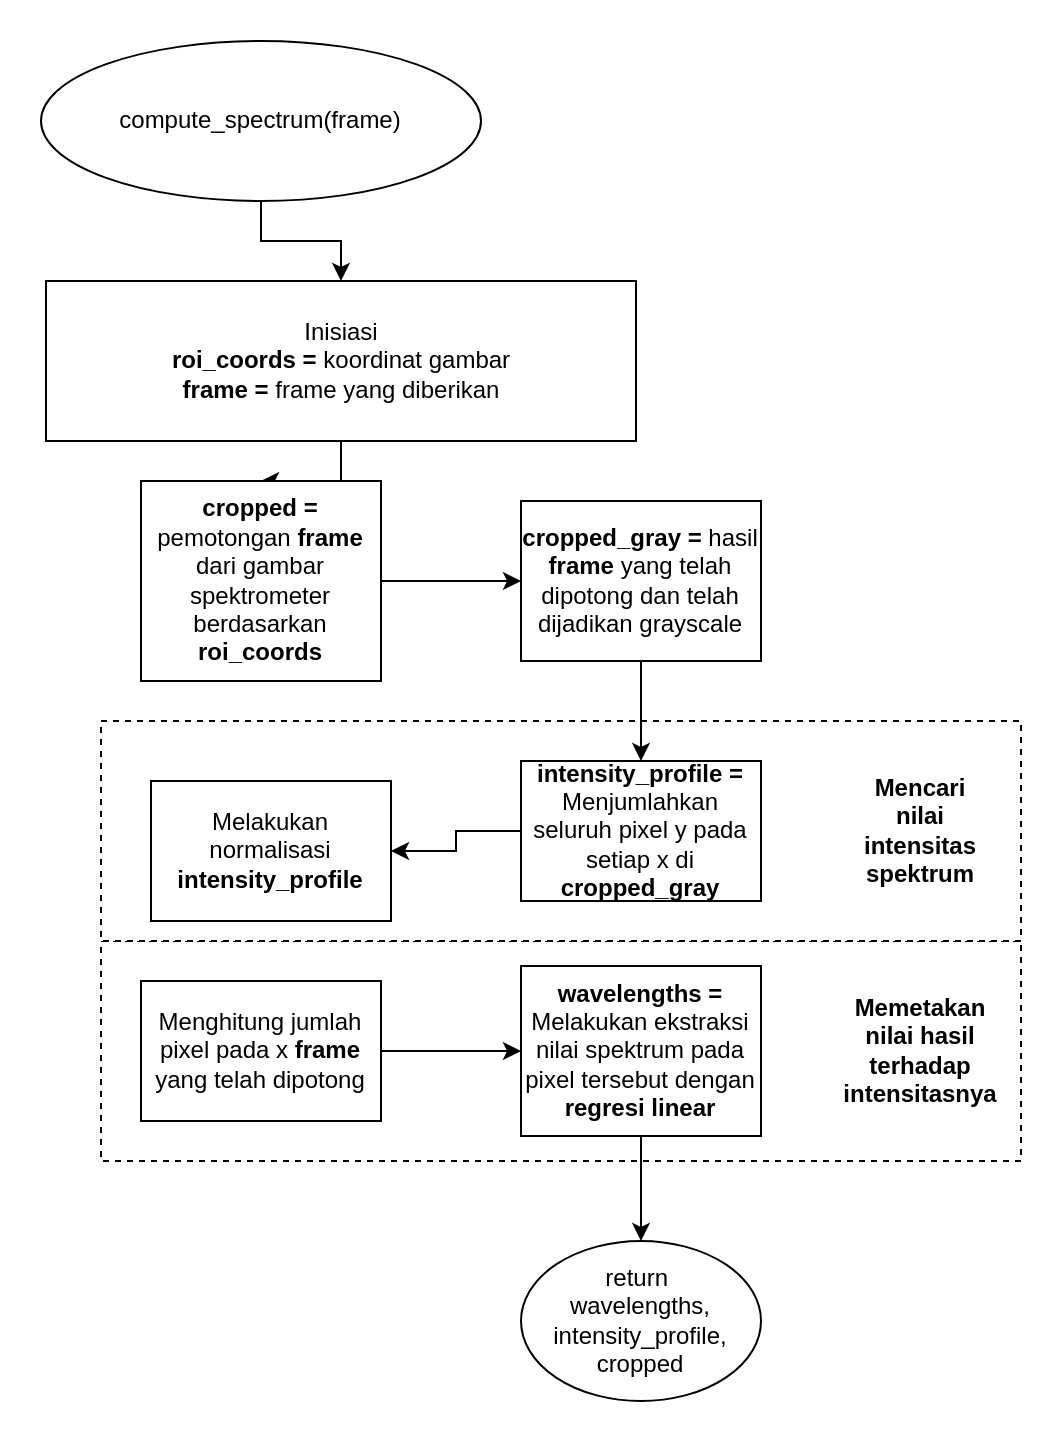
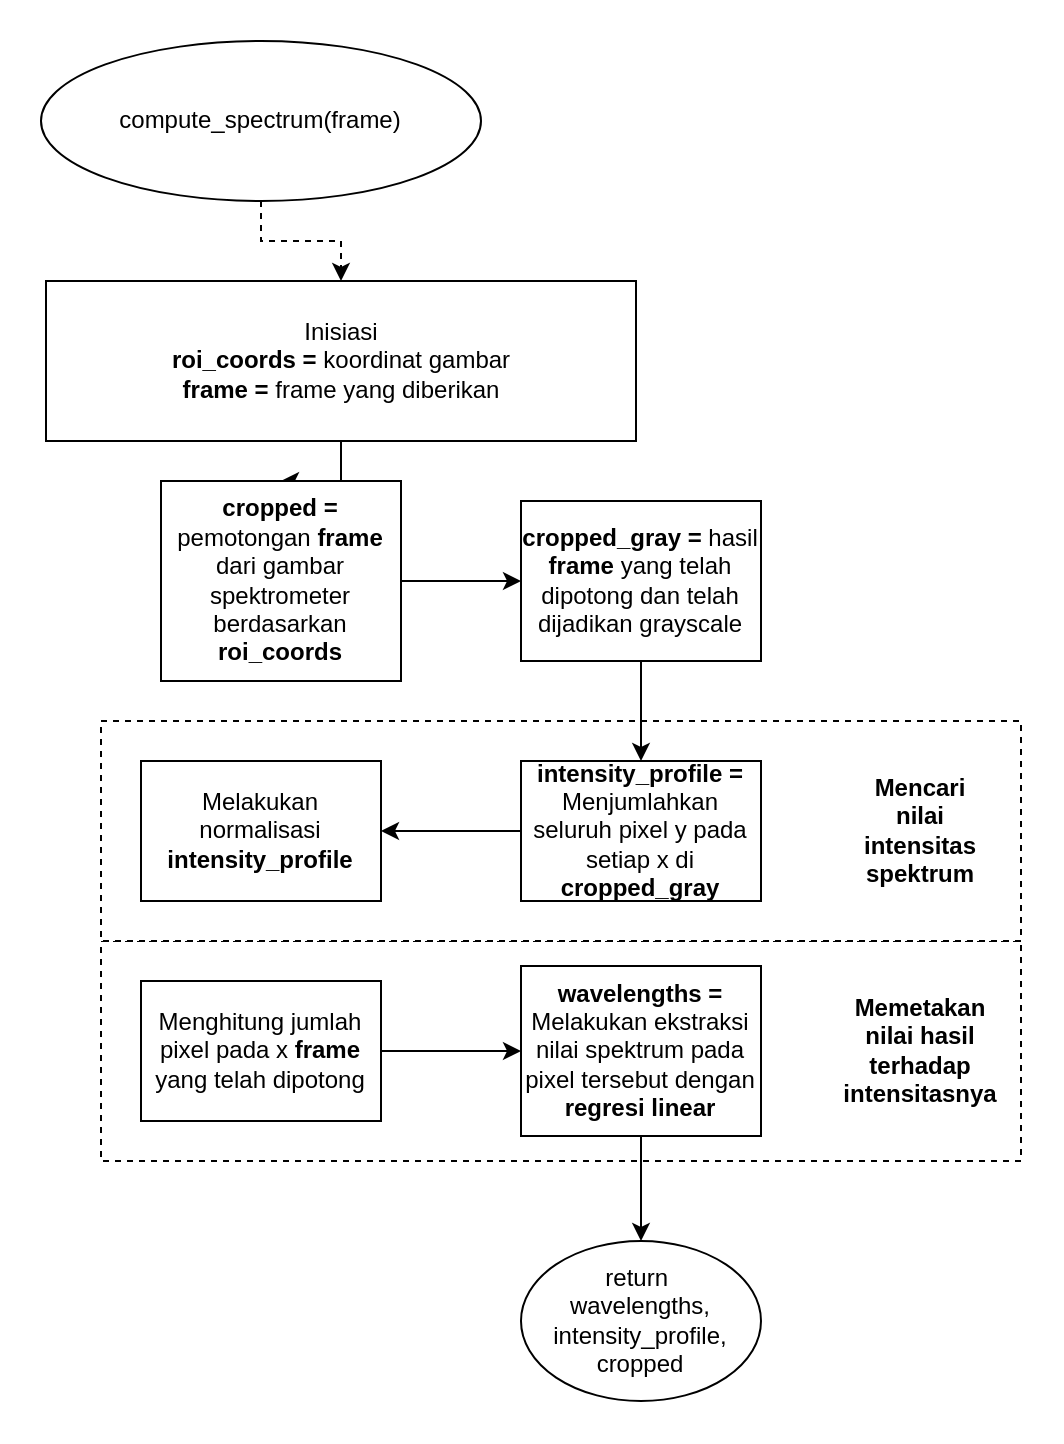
edge "compute_spectrum(frame)" -> "Inisiasi roi_coords = koordinat gambar frame = frame yang diberikan": style solid -> dashed
node "cropped = pemotongan frame dari gambar spektrometer berdasarkan roi_coords": moved (261, 581) -> (281, 581)
node "Melakukan normalisasi intensity_profile": moved (271, 851) -> (261, 831)
